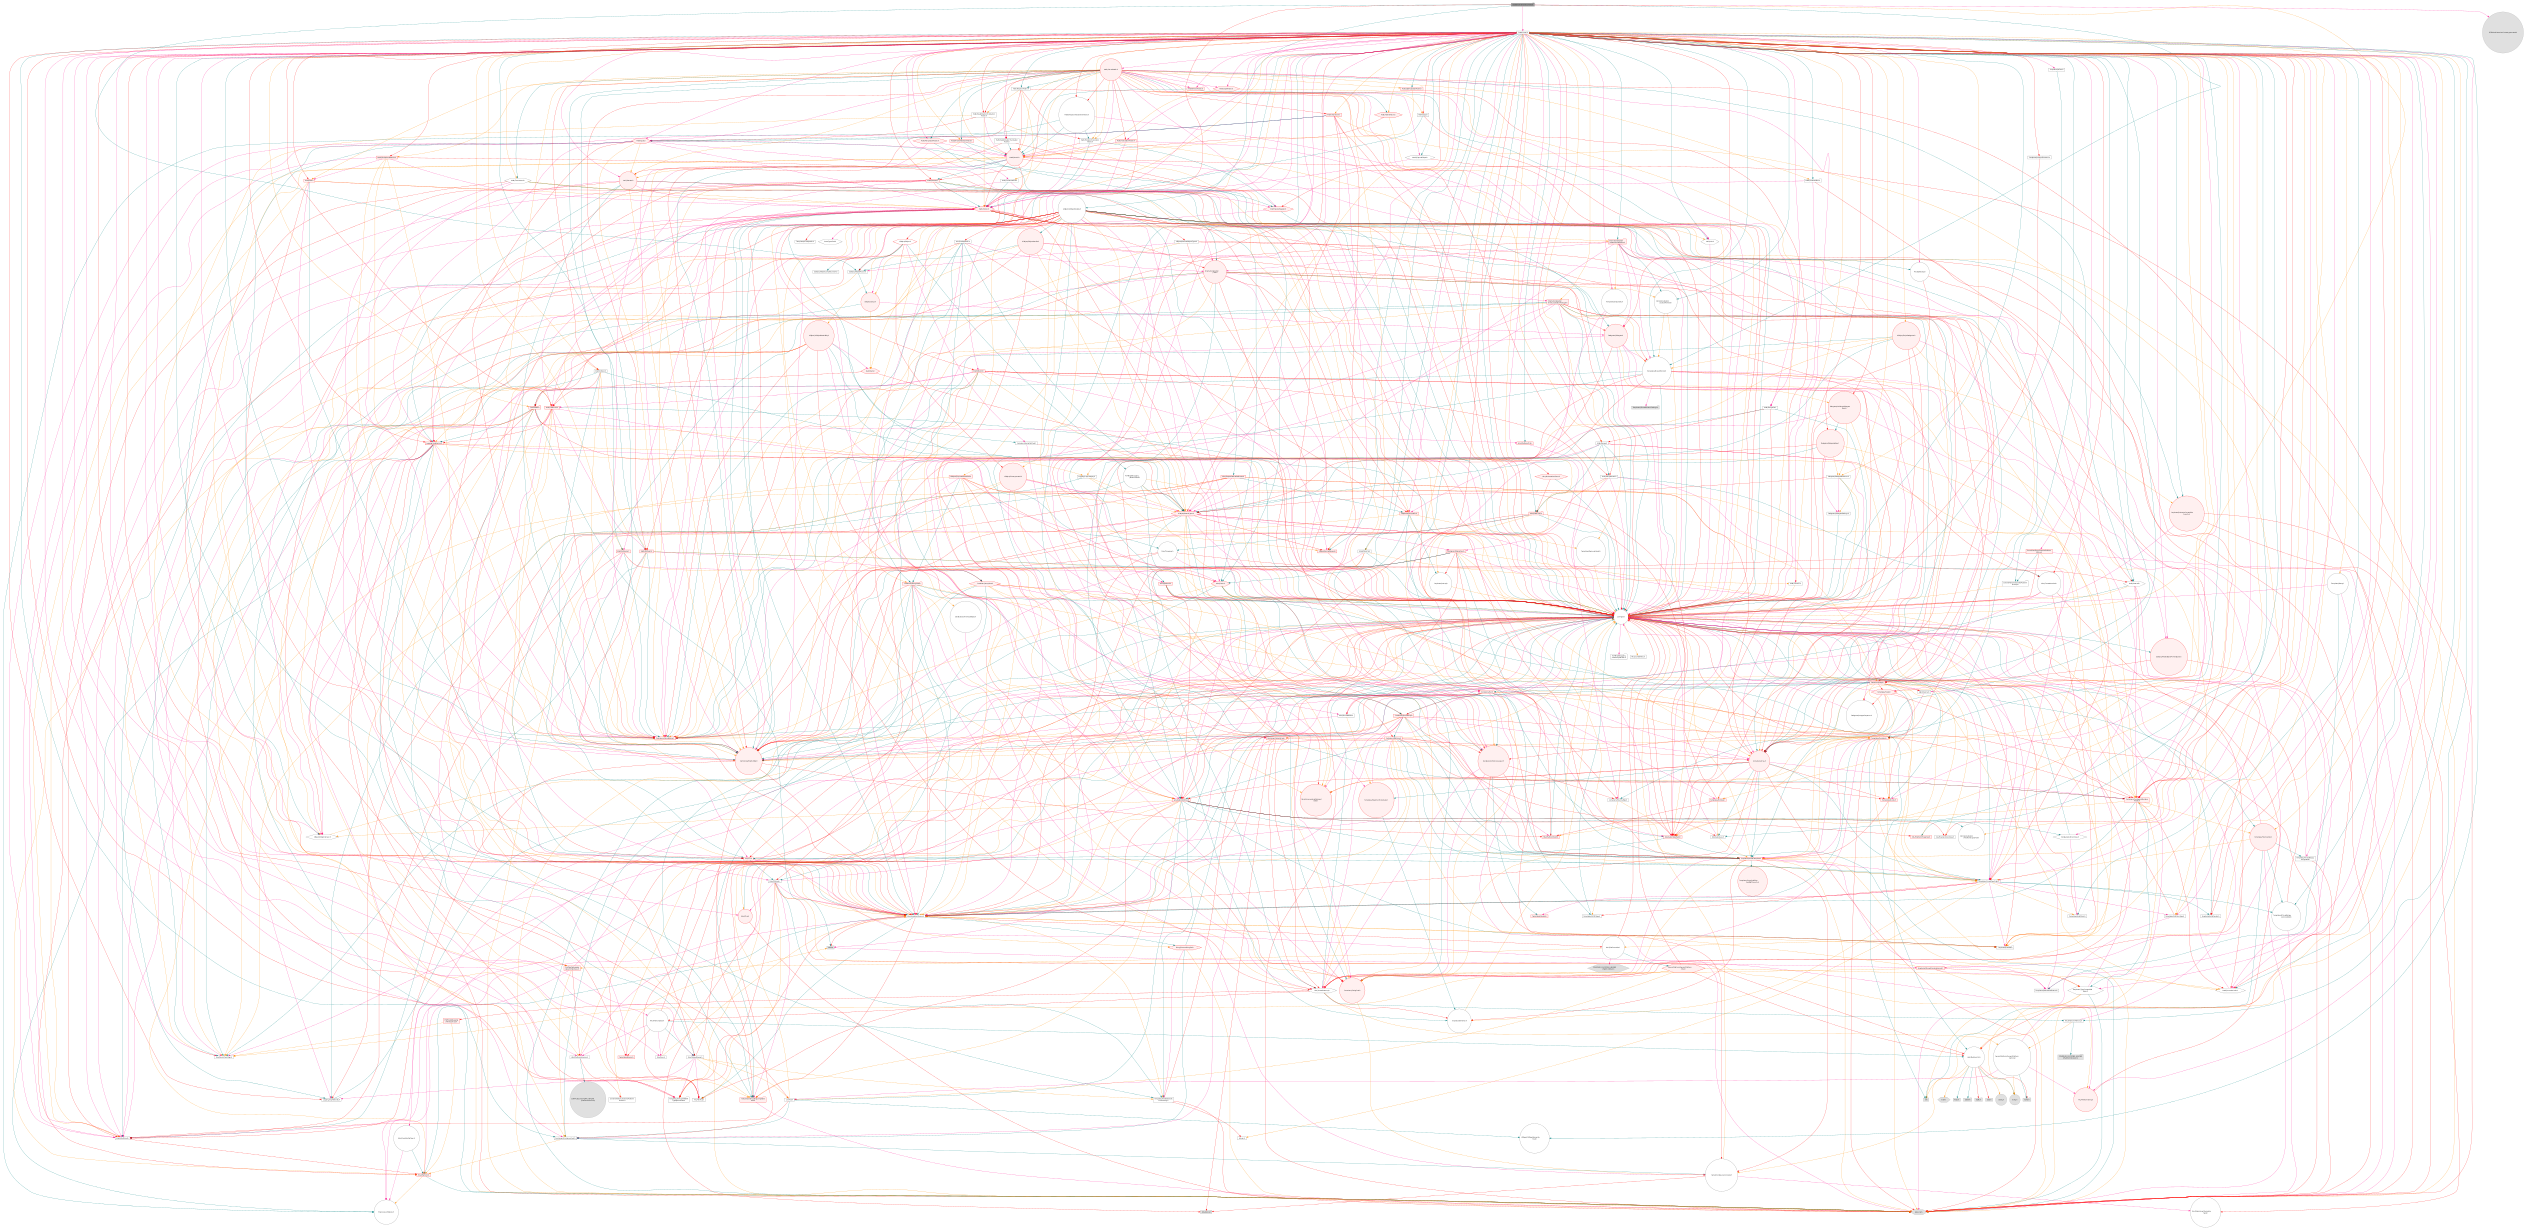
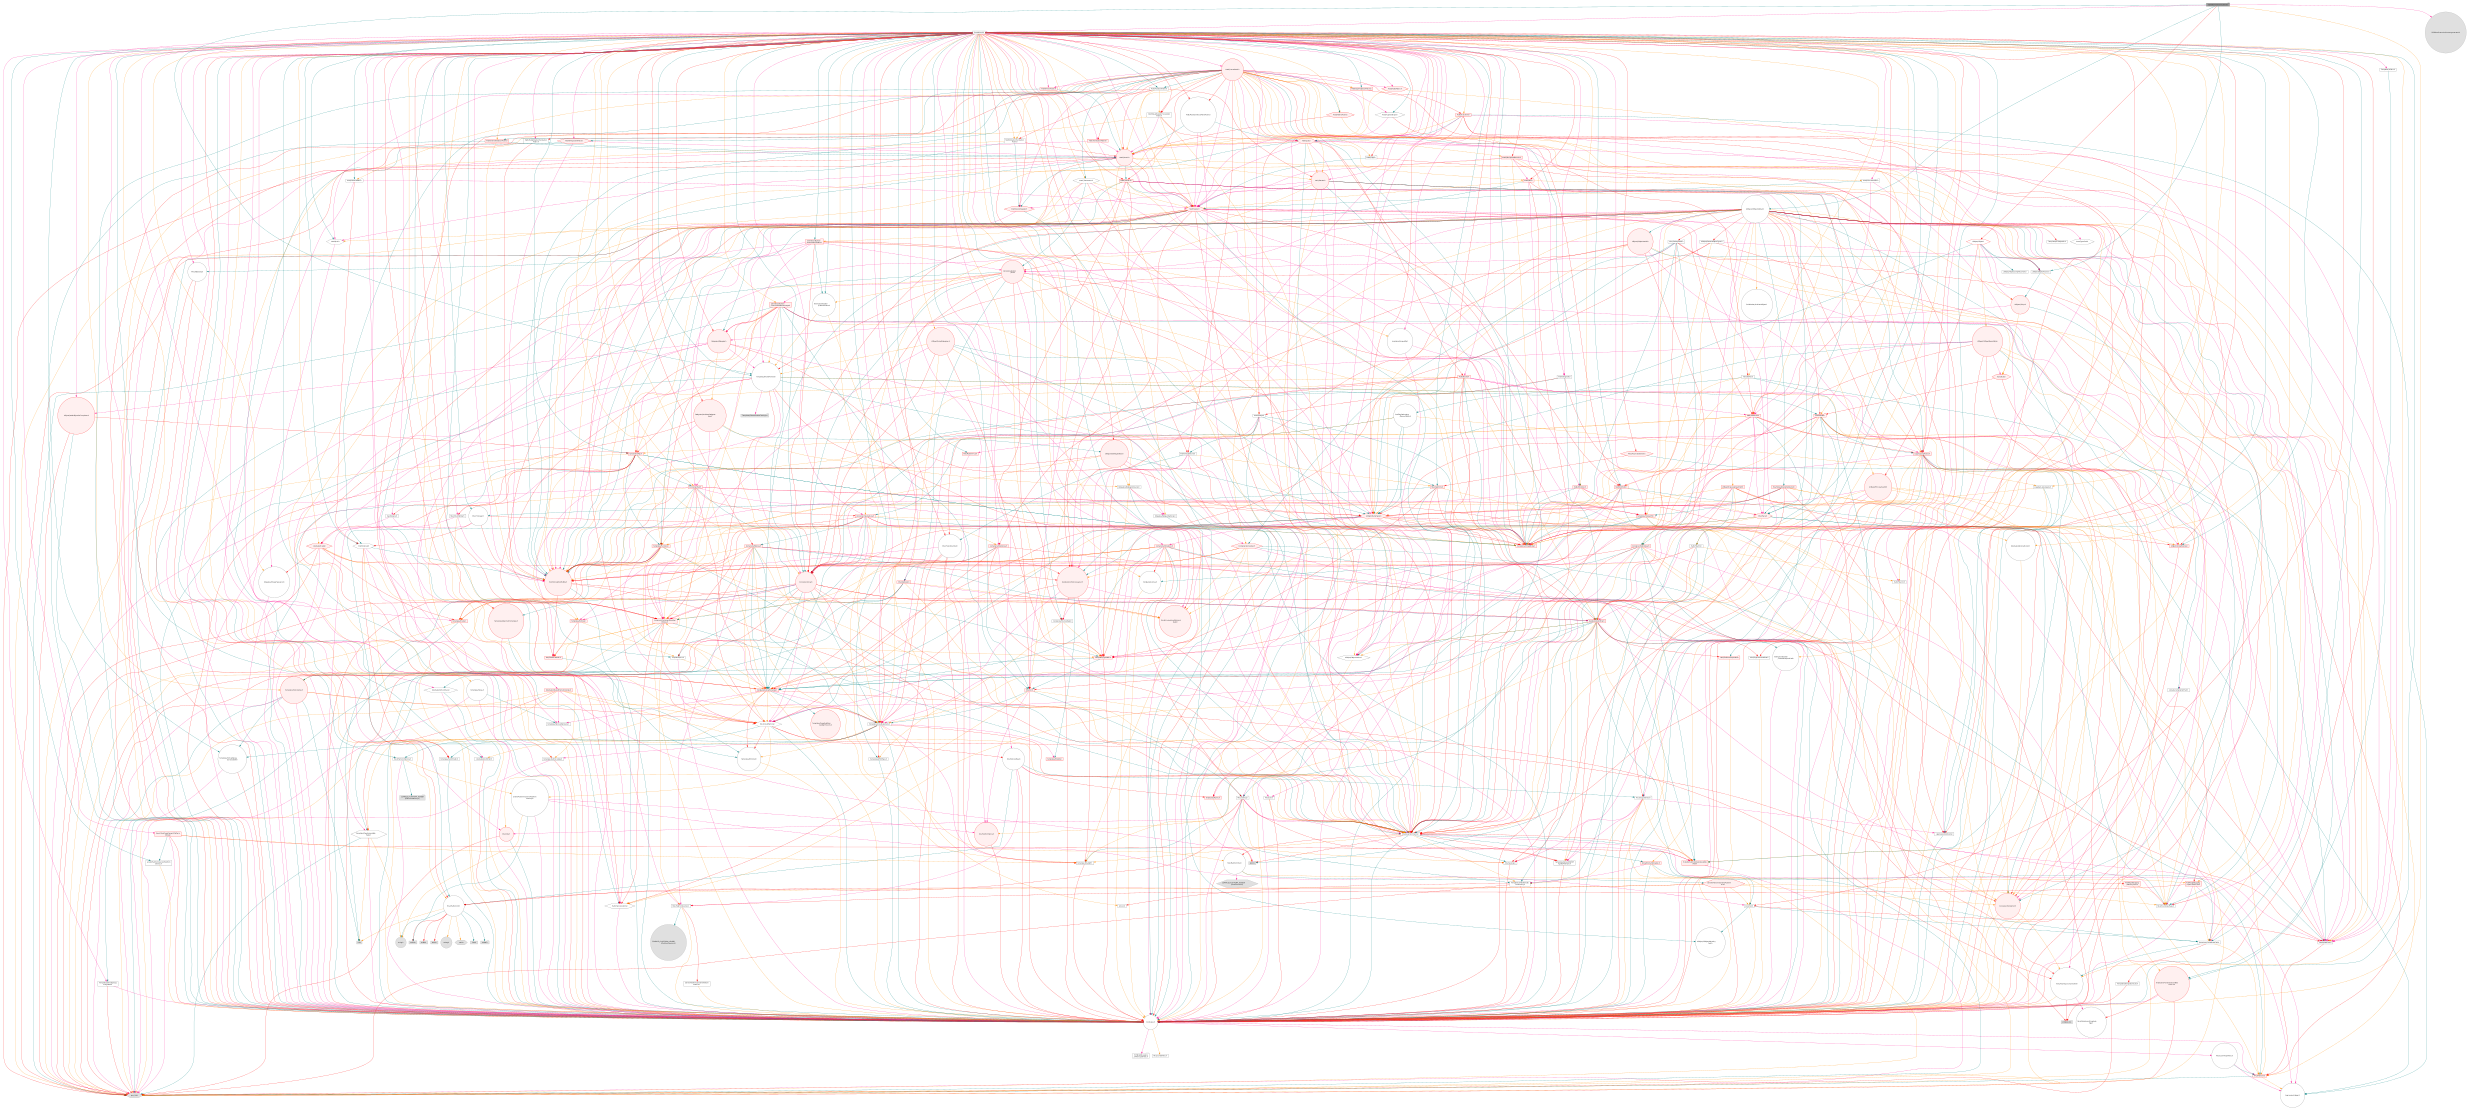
edge "Math/RotationAboutPointMatrix.h" -> "Math/RotationTranslation Matrix.h": removed
edge "CoreTypes.h" -> "UObject/WeakObjectPtrTemplates.h": reversed
edge "Misc/FrameNumber.h" -> "Templates/UnrealTypeTraits.h": added
node "String/FormatStringSan.h": shape hexagon -> box
edge "atomic" -> "Templates/SharedPointerInternals.h": reversed
